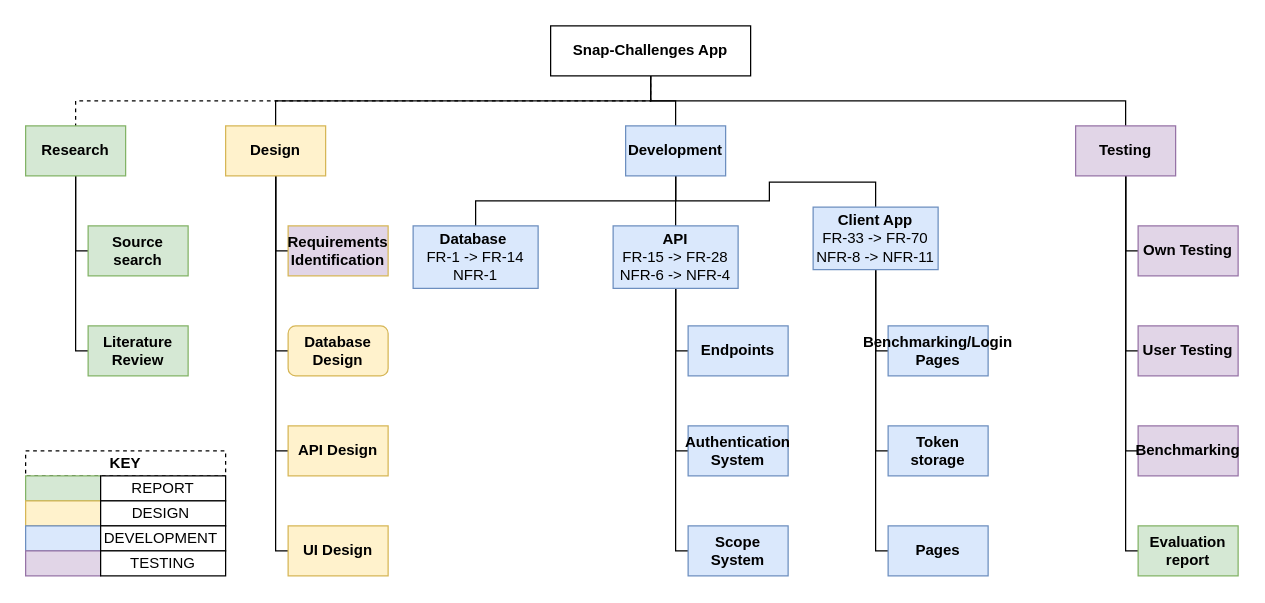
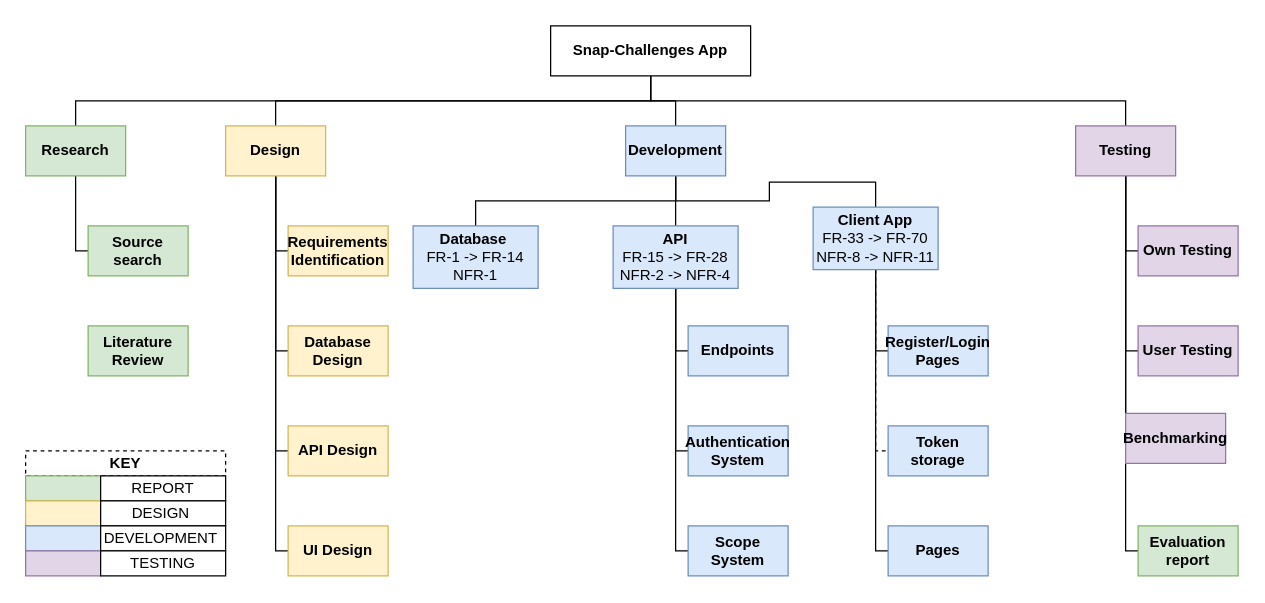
edge "Snap-Challenges App" -- "Research": style dashed -> solid
node "Requirements Identification": fillcolor #e1d5e7 -> #fff2cc
node "API FR-15 -> FR-28 NFR-6 -> NFR-4": label "API FR-15 -> FR-28 NFR-6 -> NFR-4" -> "API FR-15 -> FR-28 NFR-2 -> NFR-4"
edge "Research" -- "Literature Review": removed
node "Database Design": shape rounded rectangle -> rectangle
node "Benchmarking/Login Pages": label "Benchmarking/Login Pages" -> "Register/Login Pages"
edge "Client App FR-33 -> FR-70 NFR-8 -> NFR-11" -- "Token storage": style solid -> dashed
node "Benchmarking": moved (1188, 451) -> (1176, 438)
